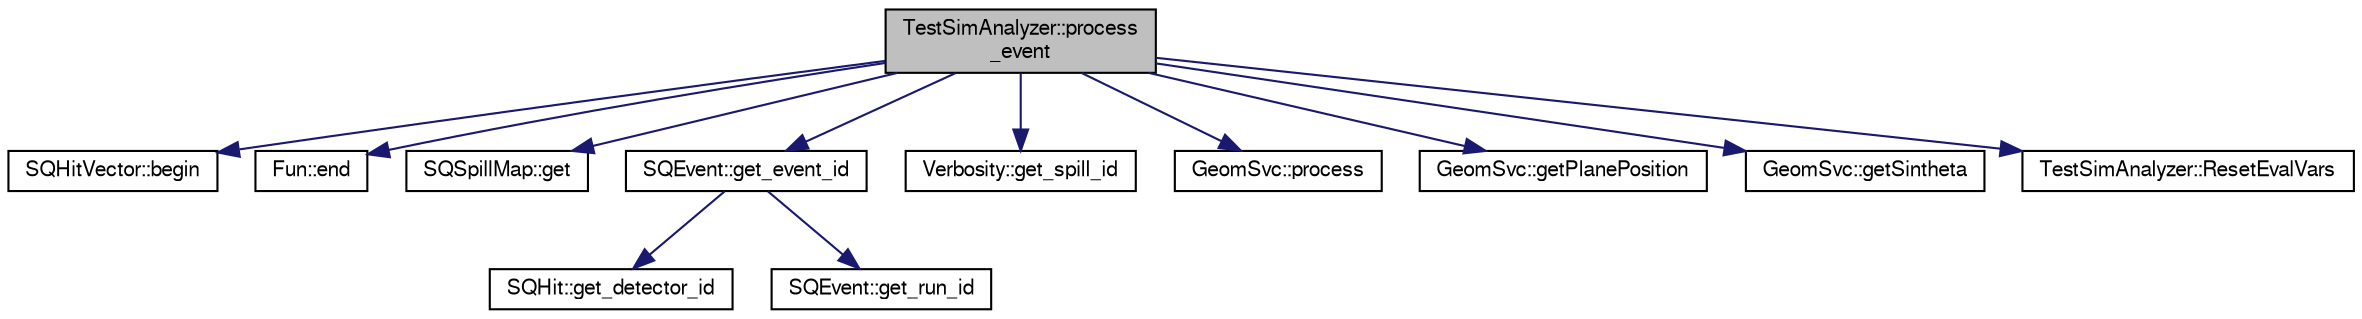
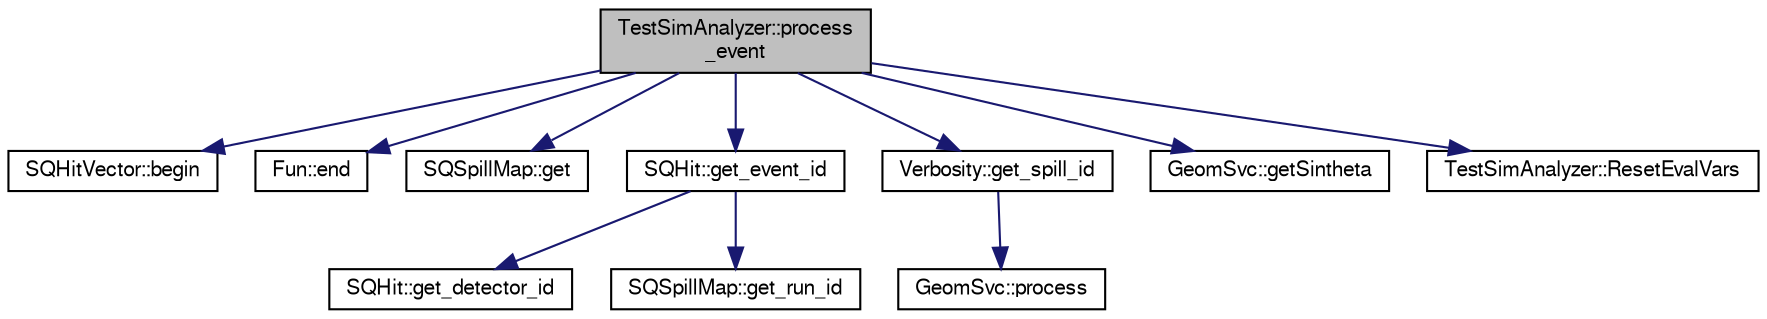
edge "TestSimAnalyzer::process _event" -> "GeomSvc::process": now "Verbosity::get_spill_id" -> "GeomSvc::process"
node "SQEvent::get_event_id": label "SQEvent::get_event_id" -> "SQHit::get_event_id"
node "GeomSvc::getPlanePosition": removed
node "SQEvent::get_run_id": label "SQEvent::get_run_id" -> "SQSpillMap::get_run_id"
